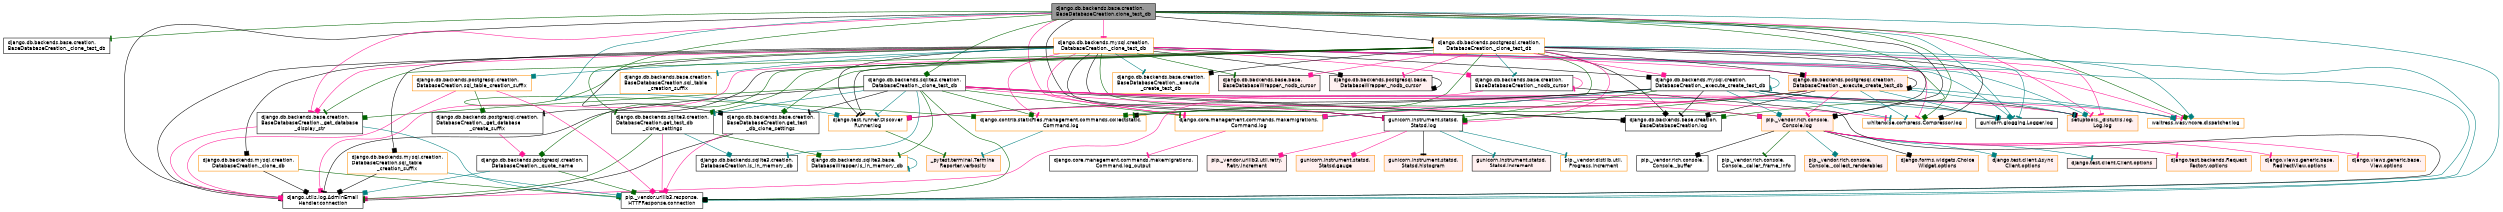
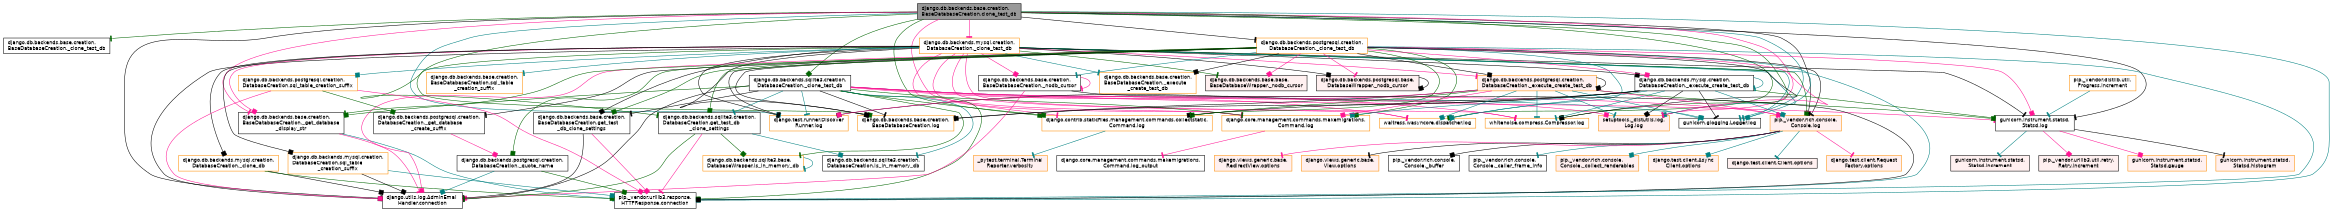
node "django.db.backends.base.creation. BaseDatabaseCreation.log": color black -> darkorange
edge "gunicorn.instrument.statsd. Statsd.log" -> "pip._vendor.distlib.util. Progress.increment": reversed
edge "pip._vendor.rich.console. Console.log" -> "pip._vendor.rich.console. Console._caller_frame_info": color darkgreen -> teal
edge "django.test.runner.Discover Runner.log" -> "_pytest.terminal.Terminal Reporter.verbosity": removed
edge "pip._vendor.rich.console. Console.log" -> "django.views.generic.base. View.options": color deeppink -> black
node "django.forms.widgets.Choice Widget.options": removed
node "django.test.backends.Request Factory.options": label "django.test.backends.Request Factory.options" -> "django.test.client.Request Factory.options"
